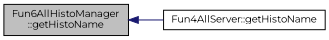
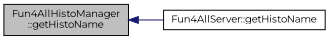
node "Fun6AllHistoManager ::getHistoName": label "Fun6AllHistoManager ::getHistoName" -> "Fun4AllHistoManager ::getHistoName"
